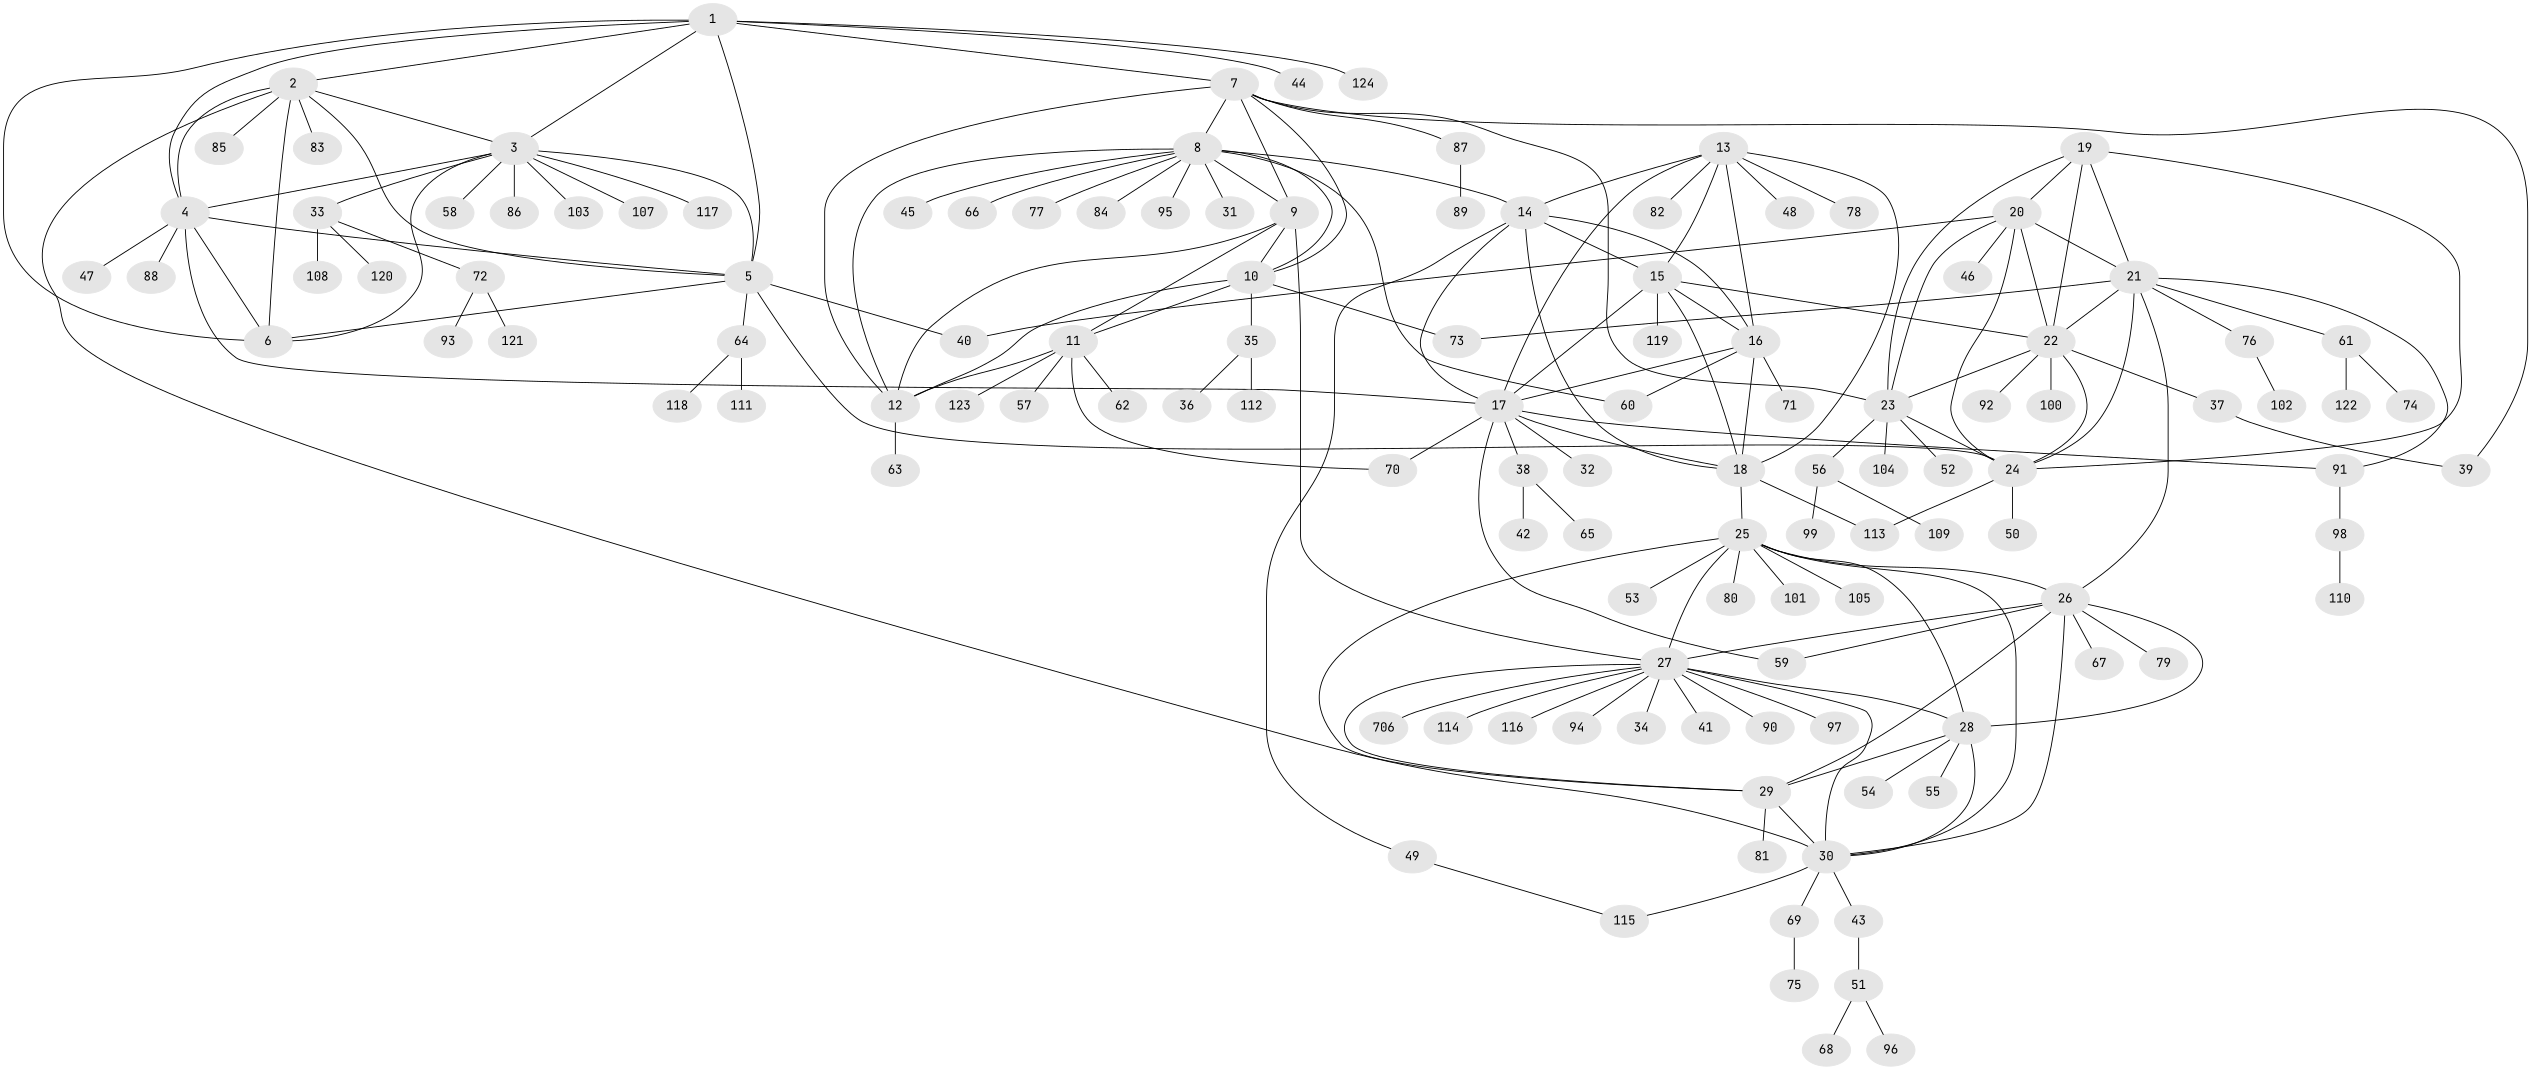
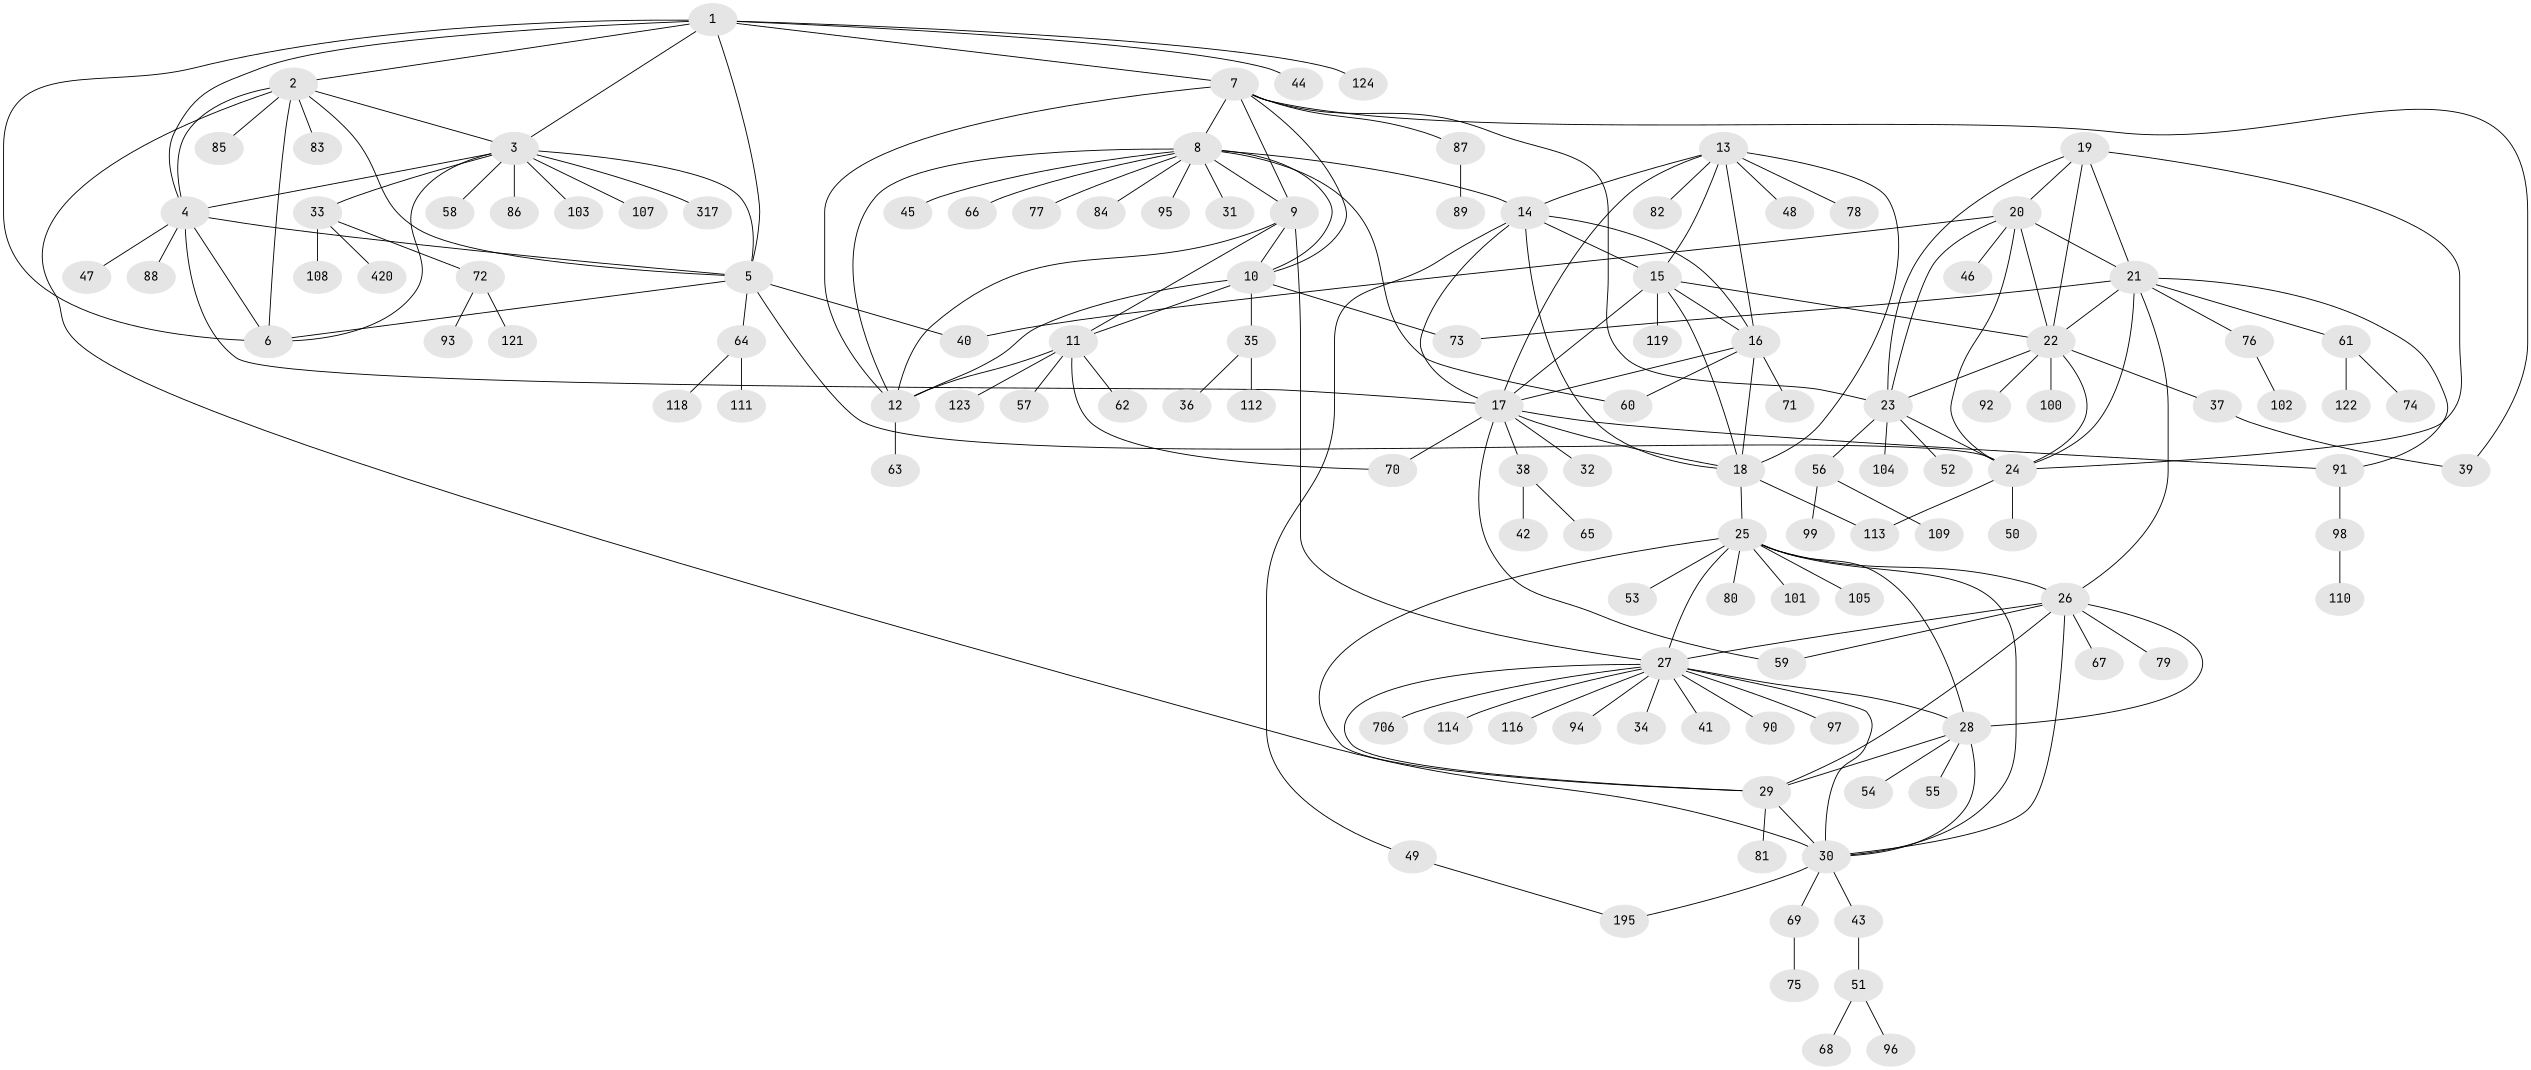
node "117": label "117" -> "317"
node "120": label "120" -> "420"
node "115": label "115" -> "195"
